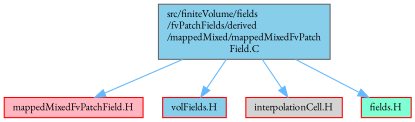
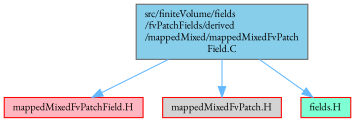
node "volFields.H": removed
node "interpolationCell.H": label "interpolationCell.H" -> "mappedMixedFvPatch.H"
